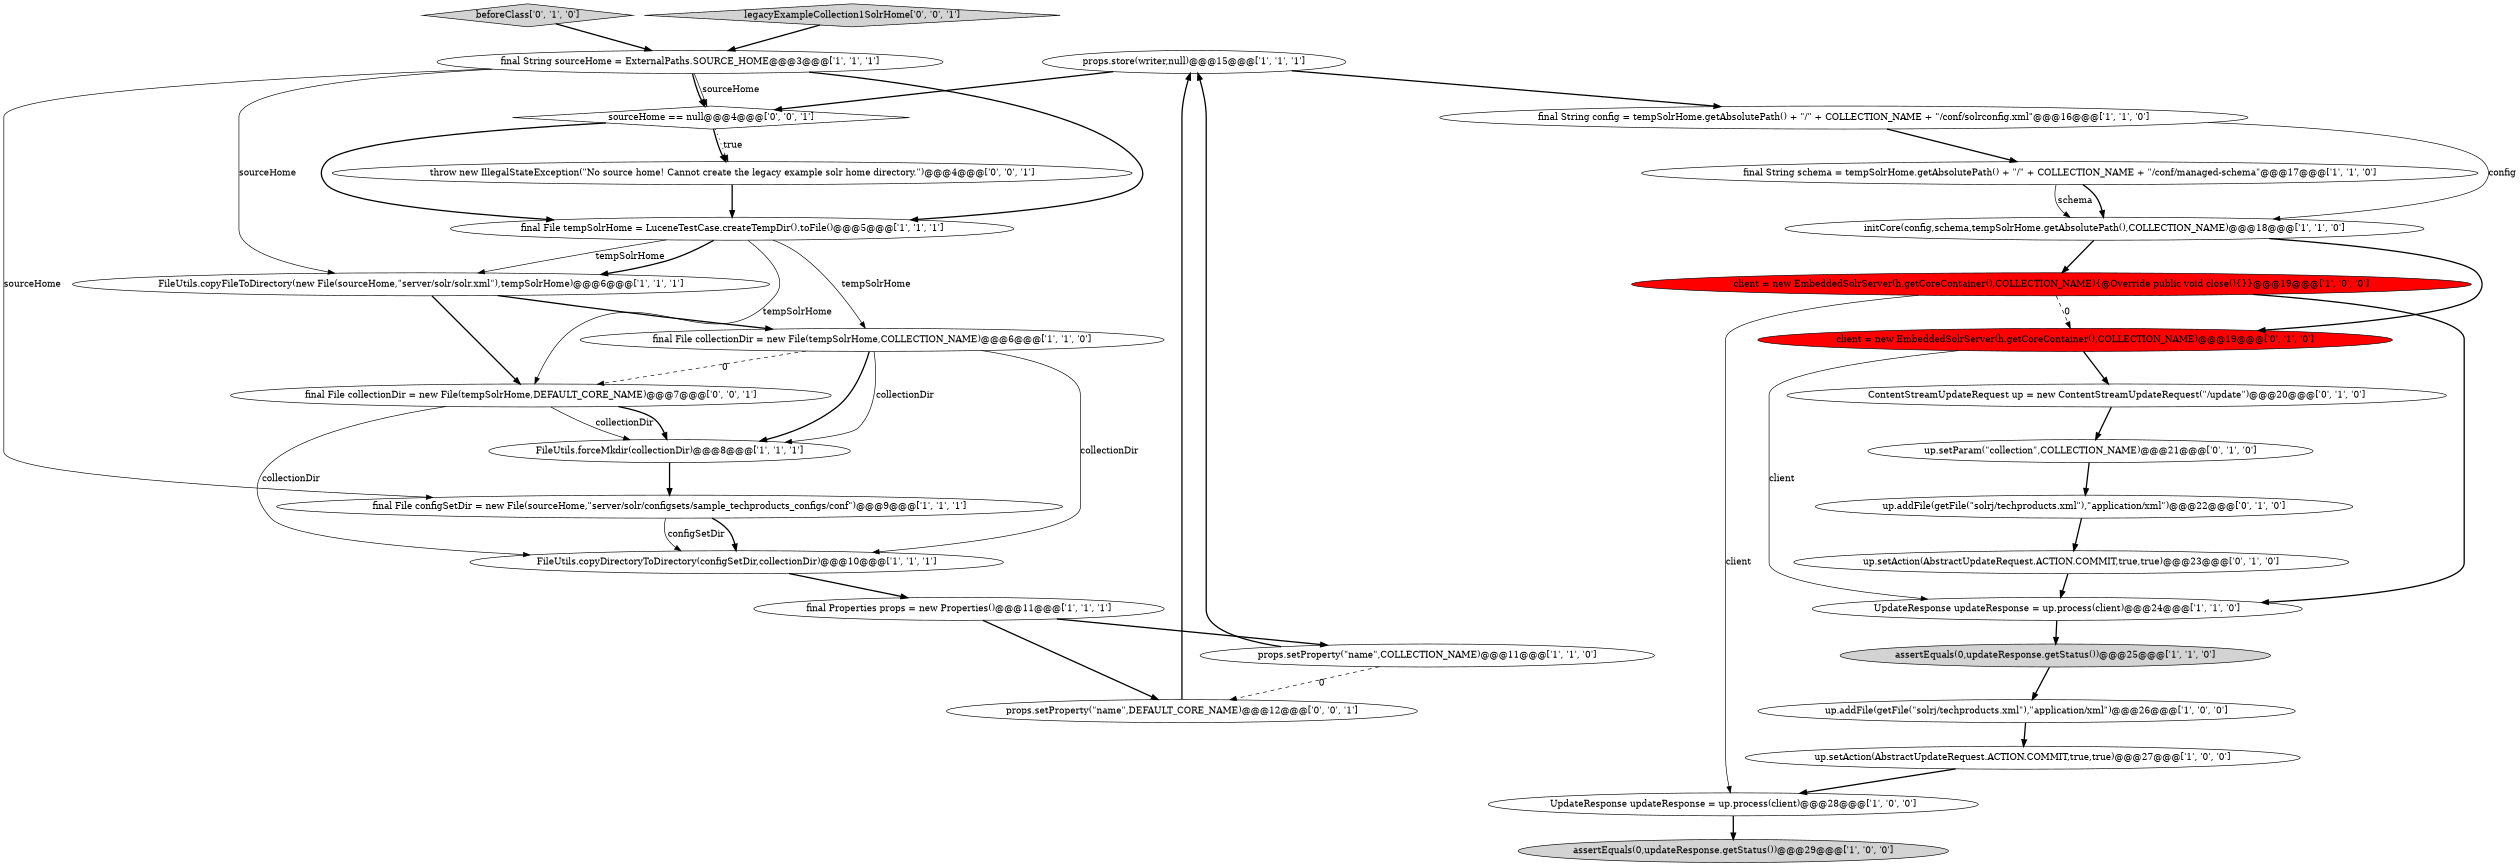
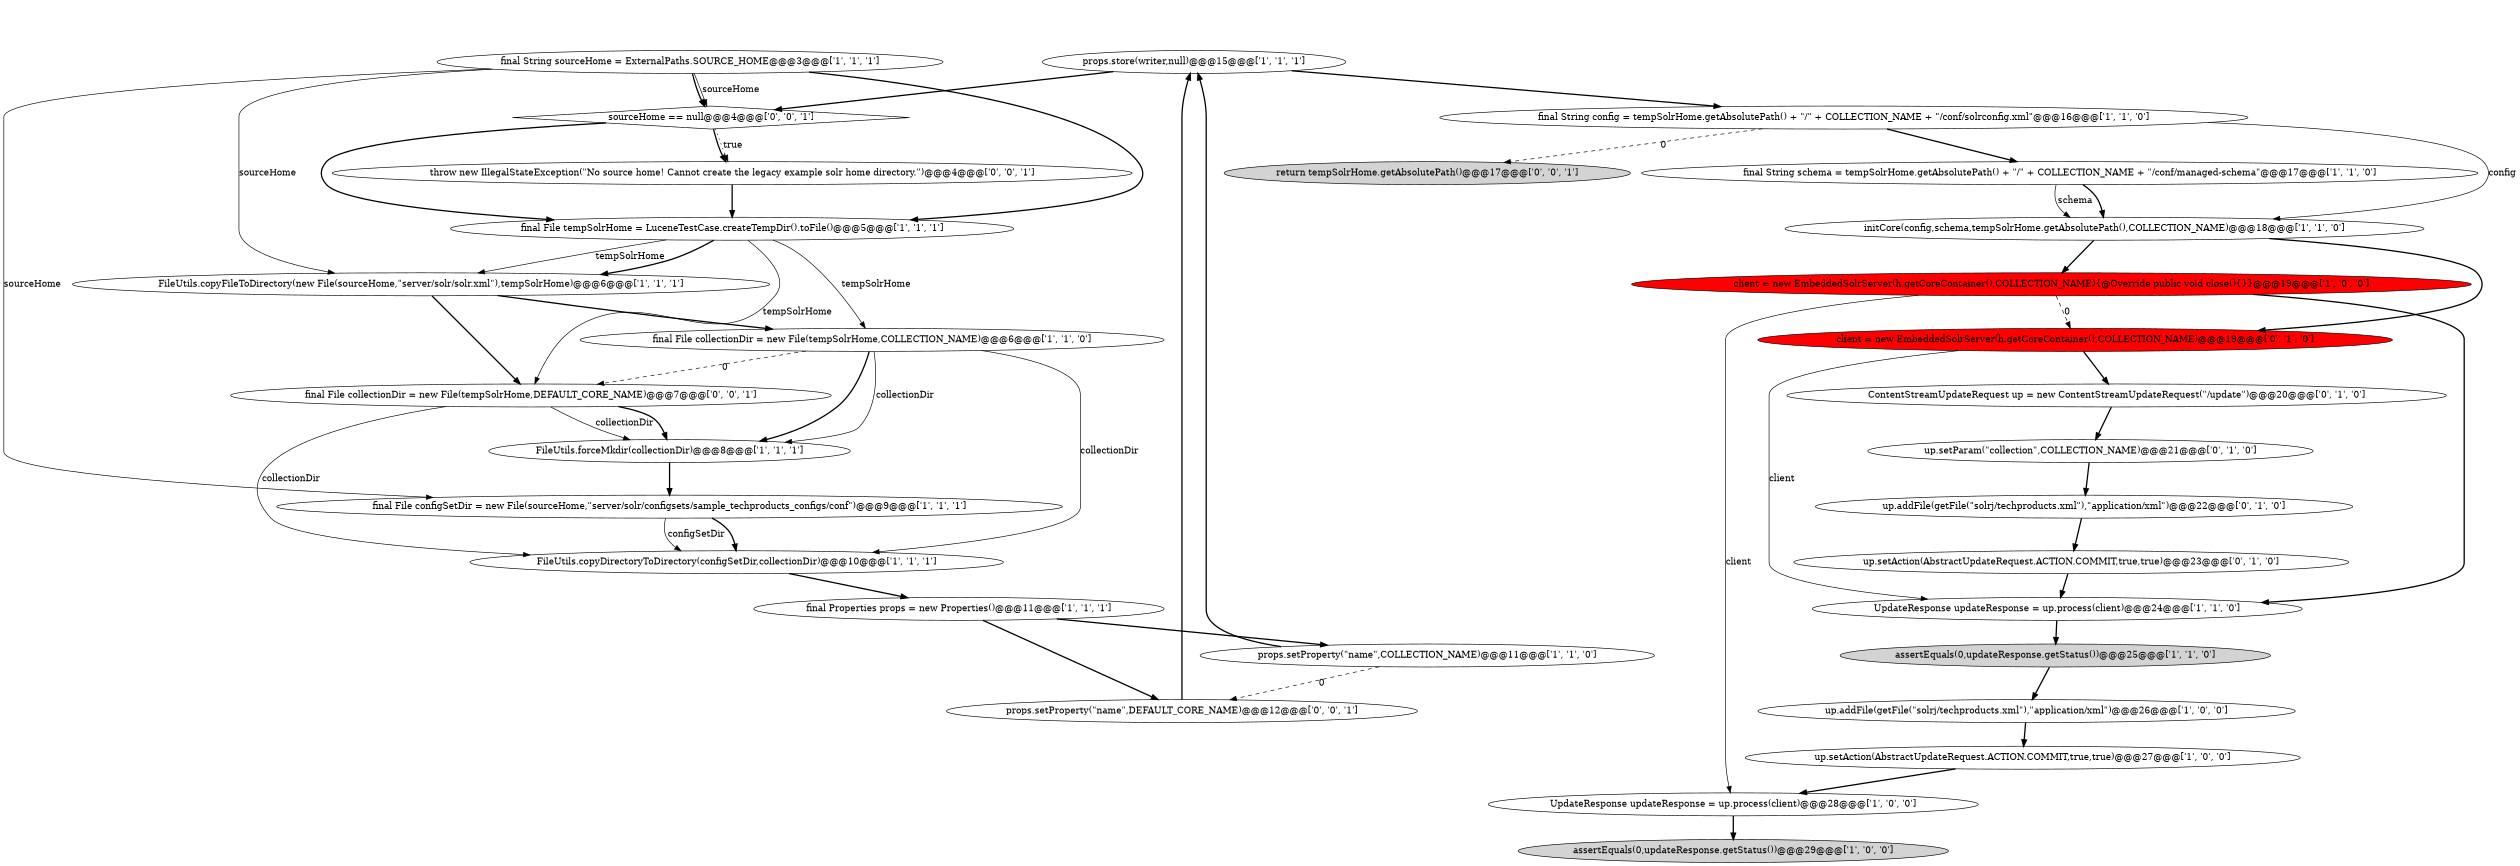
node "beforeClass['0', '1', '0']": removed
node "legacyExampleCollection1SolrHome['0', '0', '1']": removed
node "return tempSolrHome.getAbsolutePath()@@@17@@@['0', '0', '1']": added
